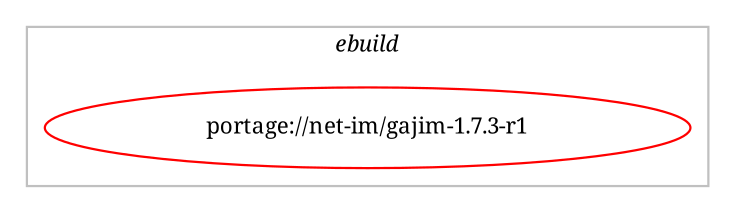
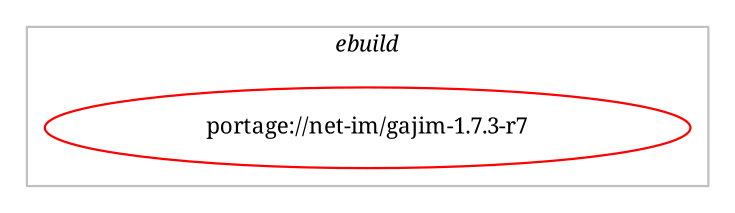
node "portage://net-im/gajim-1.7.3-r1": label "portage://net-im/gajim-1.7.3-r1" -> "portage://net-im/gajim-1.7.3-r7"
